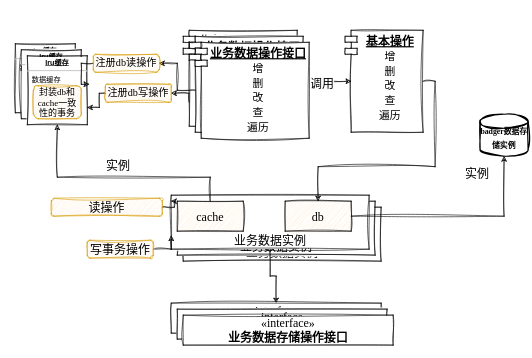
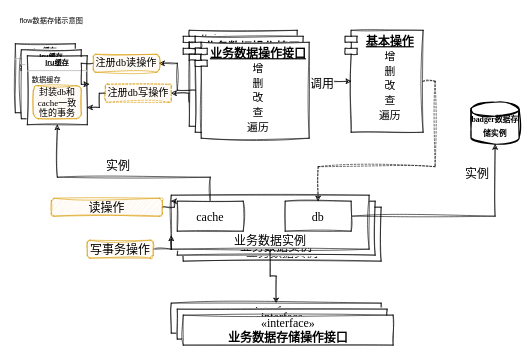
node "flow数据存储示意图": added
node "注册db写操作": style solid -> dashed
node "badger数据存储实例": moved (504, 135) -> (495, 123)
edge "基本操作 增 删 改 查 遍历" -> "db": style solid -> dashed
node "cache": fillcolor #ffe6cc -> #ffffff
node "db": fillcolor #ffe6cc -> #ffffff
